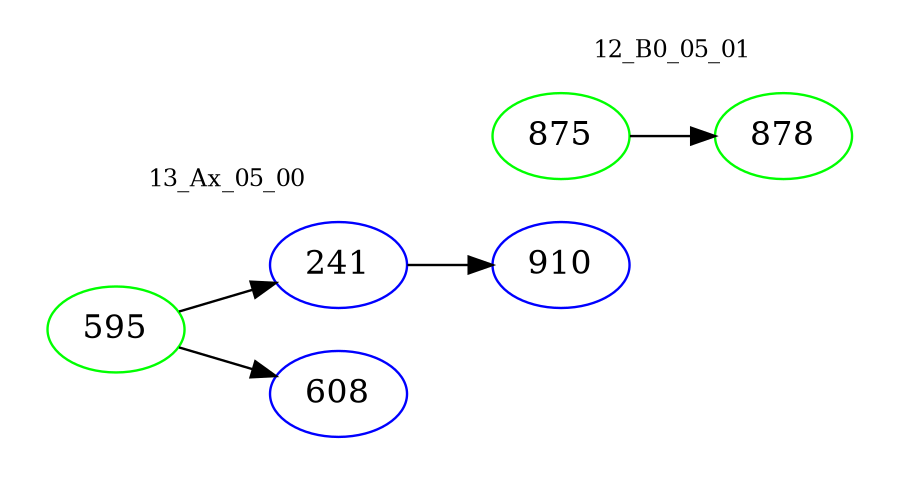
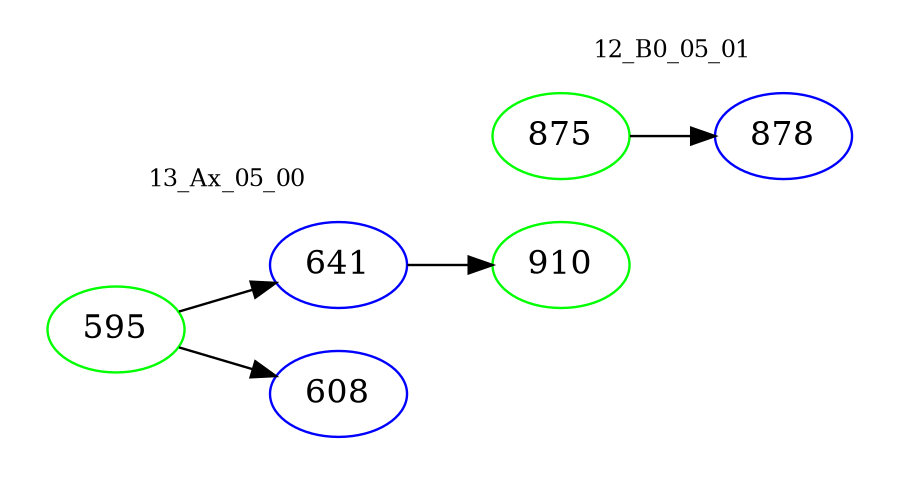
node "878": color green -> blue
node "241": label "241" -> "641"
node "910": color blue -> green
